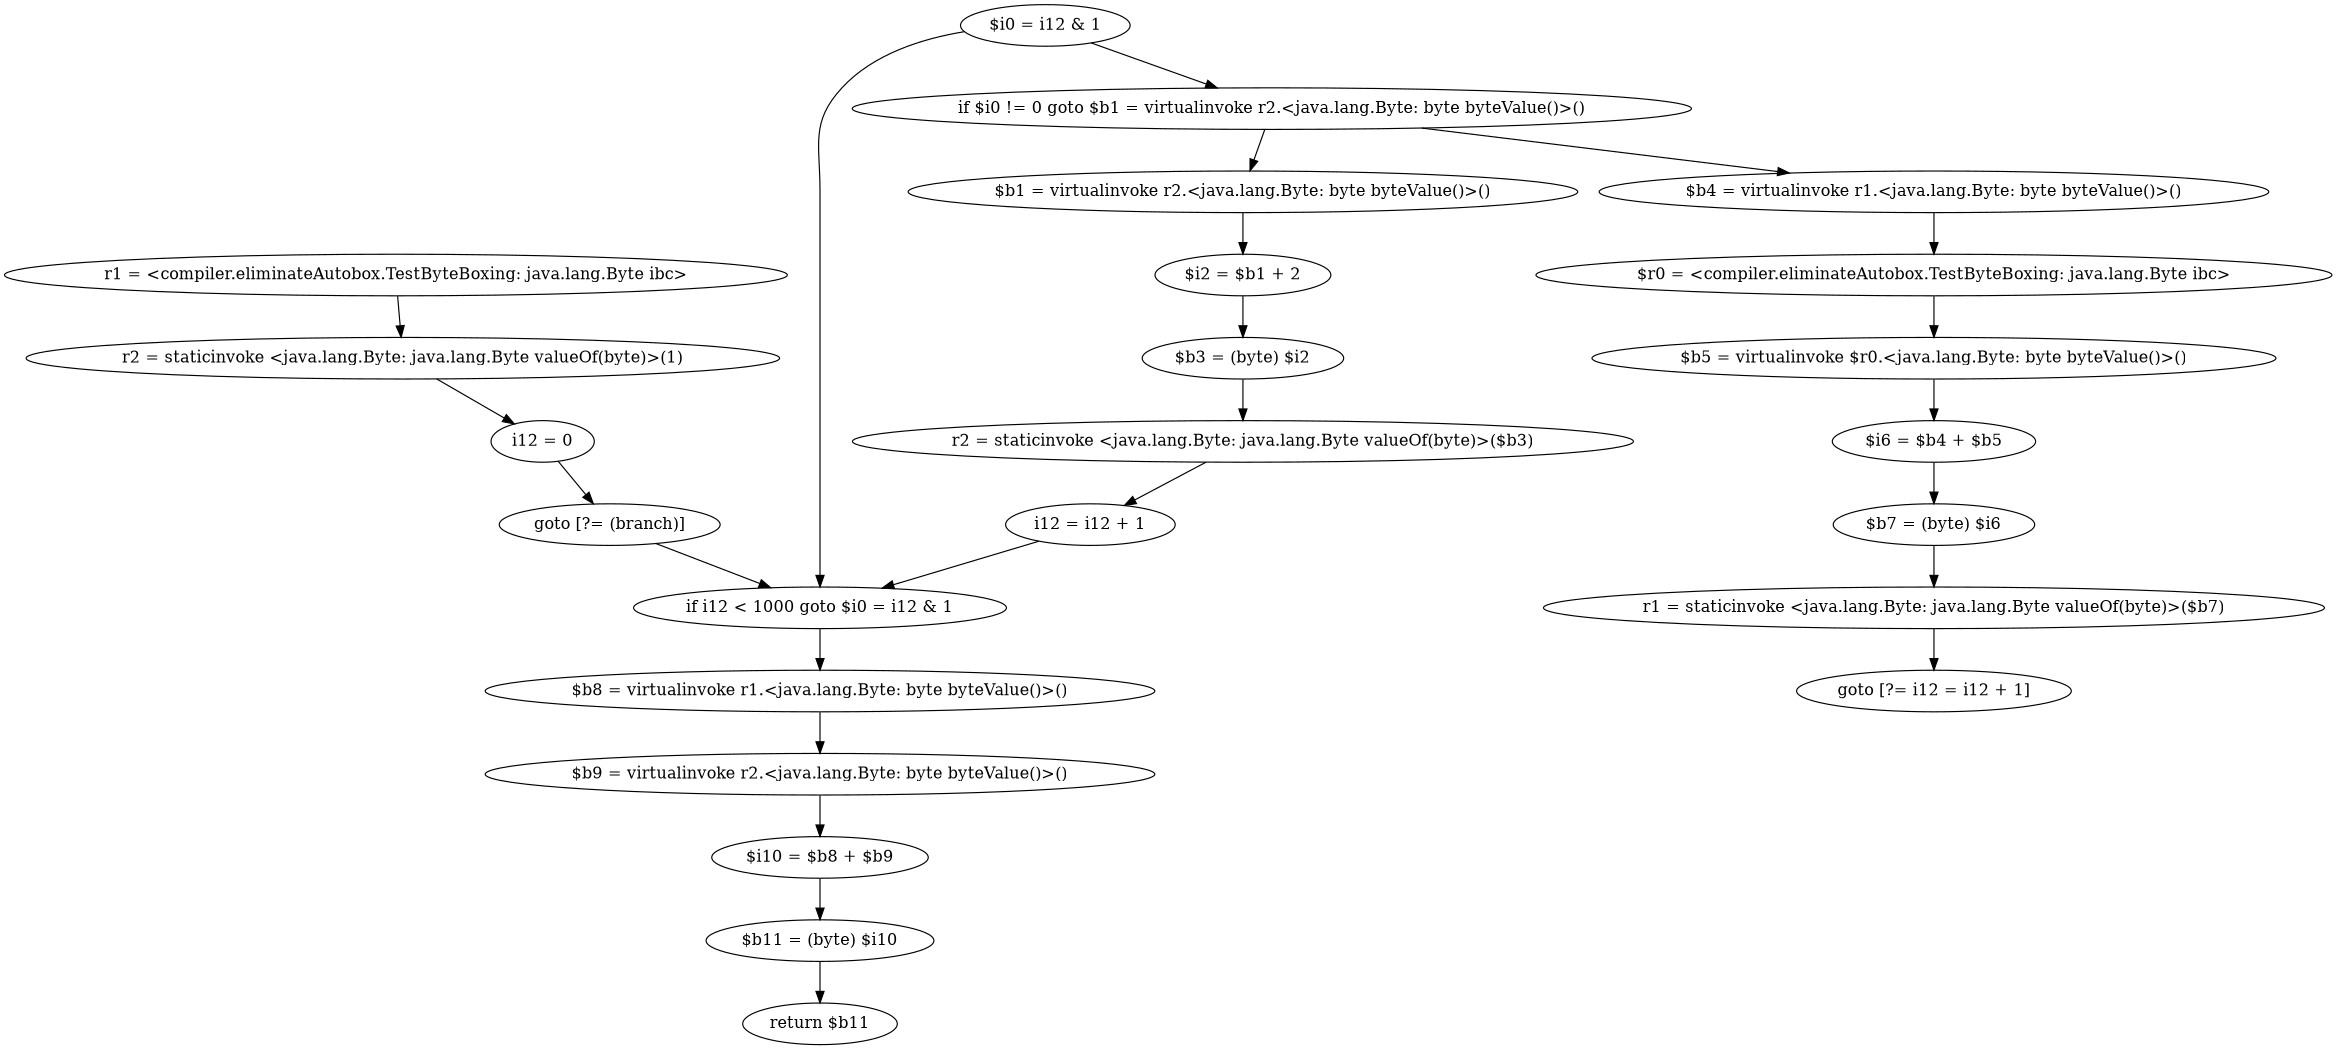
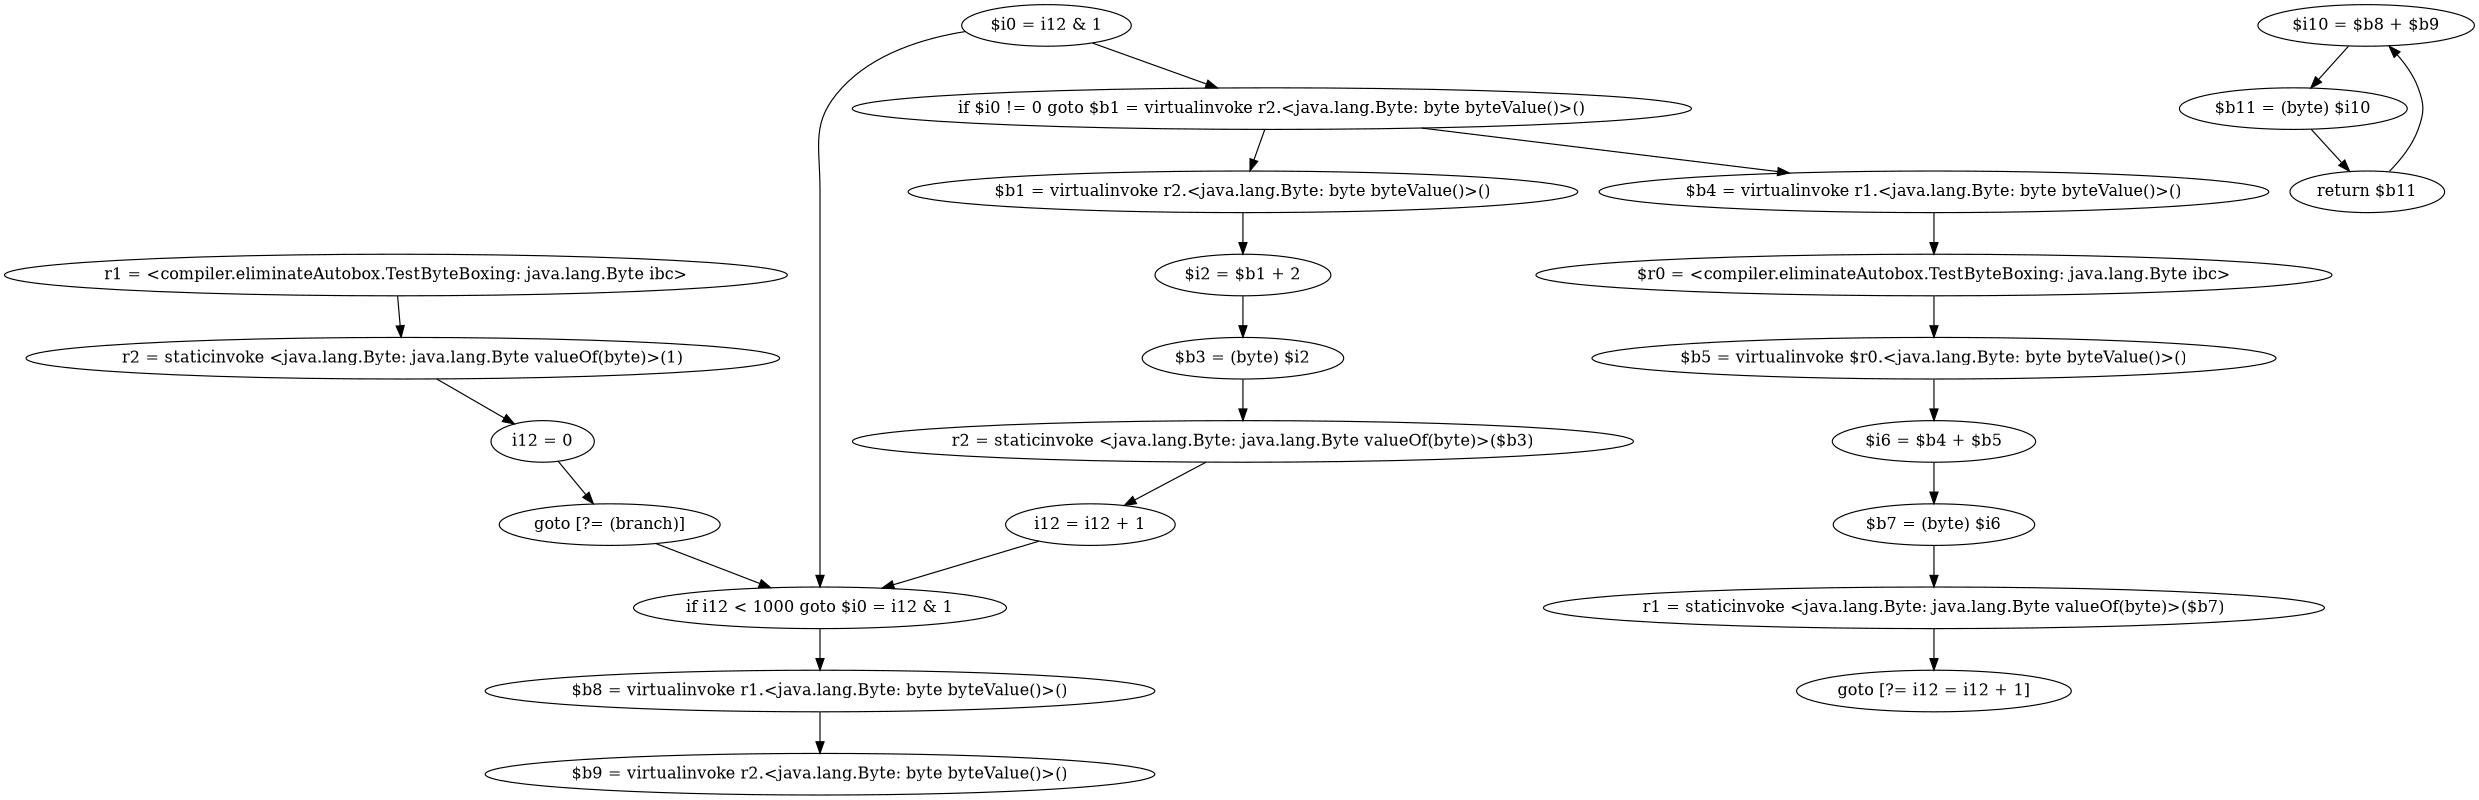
edge "$b9 = virtualinvoke r2.<java.lang.Byte: byte byteValue()>()" -> "$i10 = $b8 + $b9": now "return $b11" -> "$i10 = $b8 + $b9"
